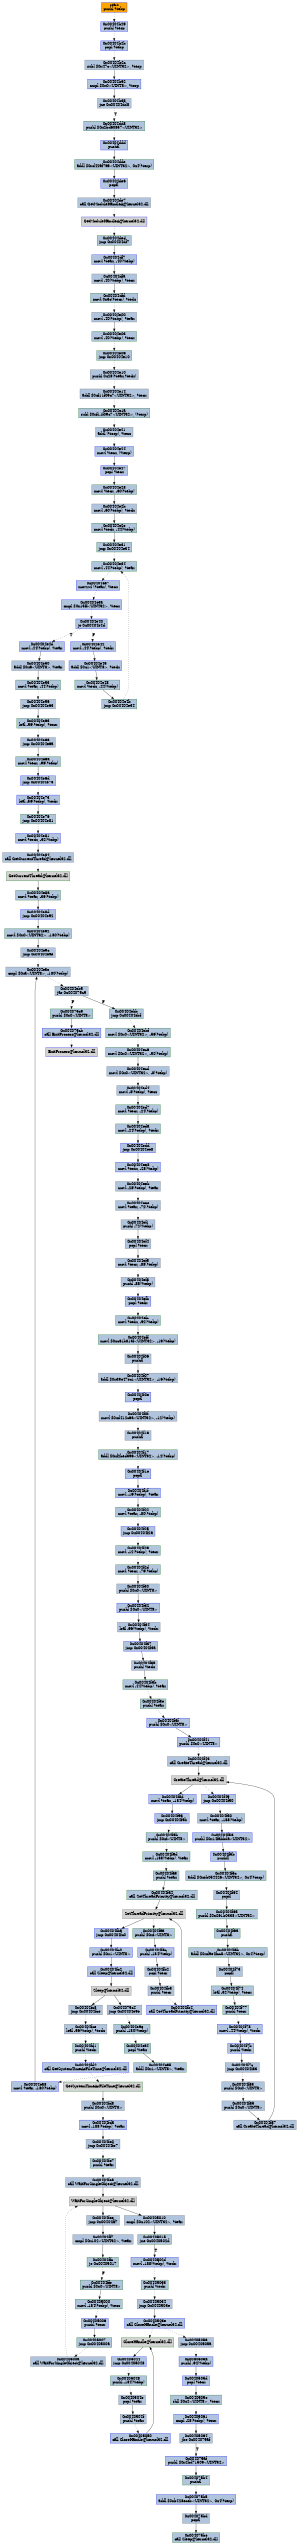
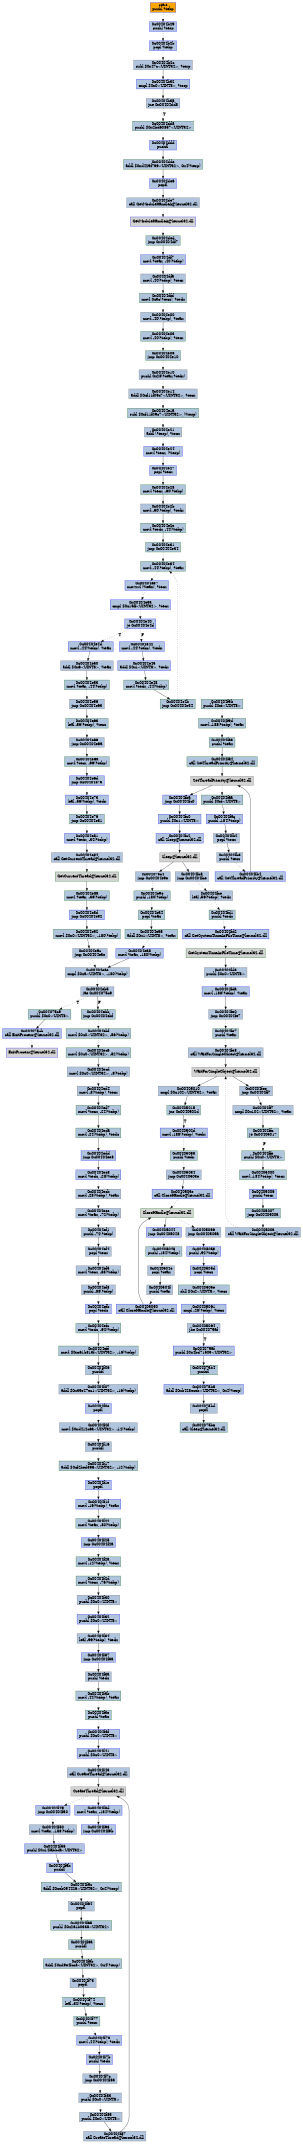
edge "0x00404eb5 jae 0x004075c9" -> "0x004075c9 pushl $0x0<UINT8>": label "F" -> "T"
edge "0x00404f93 jmp 0x00404f9b" -> "0x00404f9b pushl $0xf<UINT8>": removed
edge "0x0040503e call CloseHandle@kernel32.dll" -> "0x00405056 jmp 0x0040505a": now "CloseHandle@kernel32.dll" -> "0x00405056 jmp 0x0040505a"
node "0x0080505a pushl -92(%ebp)": label "0x0080505a pushl -92(%ebp)" -> "0x0040505a pushl -92(%ebp)"
